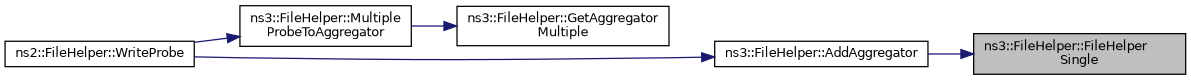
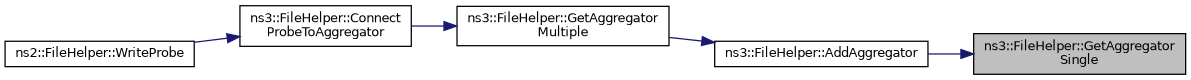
node "ns3::FileHelper::Multiple ProbeToAggregator": label "ns3::FileHelper::Multiple ProbeToAggregator" -> "ns3::FileHelper::Connect ProbeToAggregator"
node "ns3::FileHelper::FileHelper Single": label "ns3::FileHelper::FileHelper Single" -> "ns3::FileHelper::GetAggregator Single"
edge "ns2::FileHelper::WriteProbe" -> "ns3::FileHelper::AddAggregator": now "ns3::FileHelper::GetAggregator Multiple" -> "ns3::FileHelper::AddAggregator"
